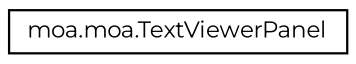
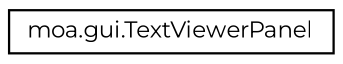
node "moa.moa.TextViewerPanel": label "moa.moa.TextViewerPanel" -> "moa.gui.TextViewerPanel"
